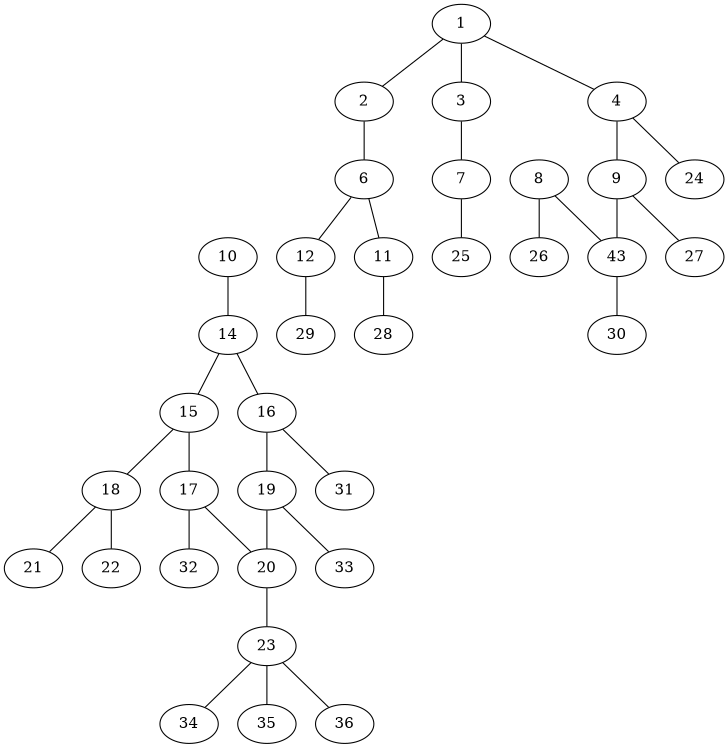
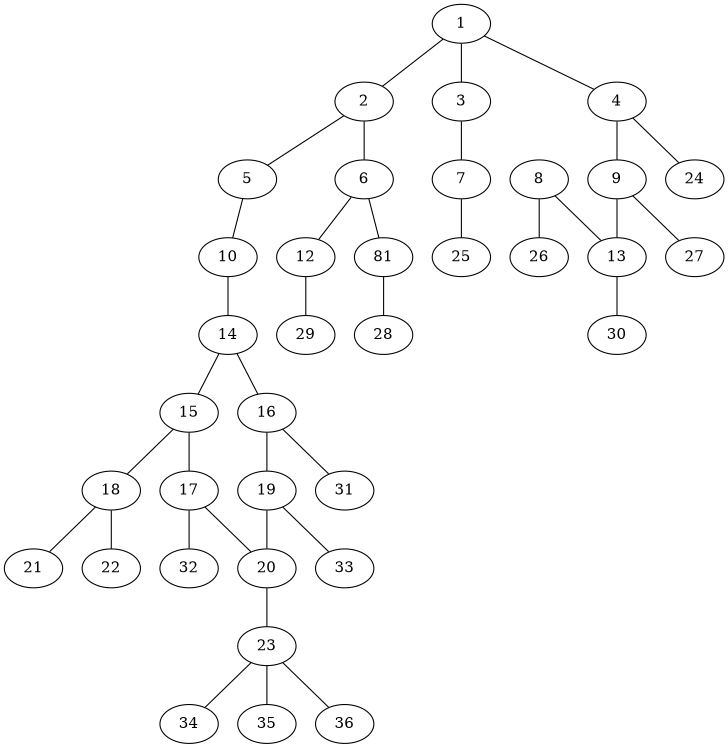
node "5": added
node "11": label "11" -> "81"
node "43": label "43" -> "13"
